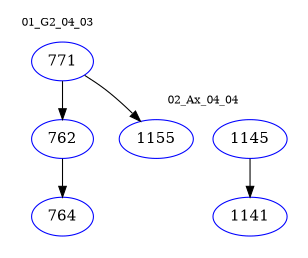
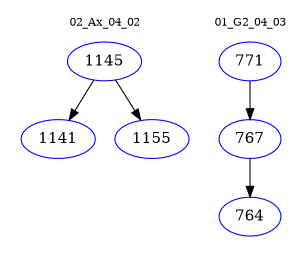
edge "771" -> "1155": now "1145" -> "1155"
cluster "02_Ax_04_04": label "02_Ax_04_04" -> "02_Ax_04_02"
node "762": label "762" -> "767"
